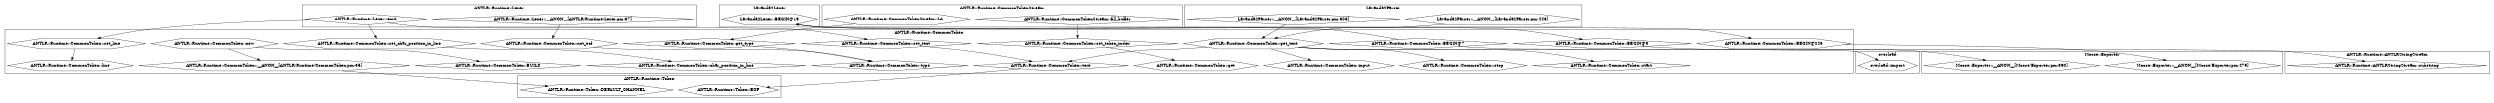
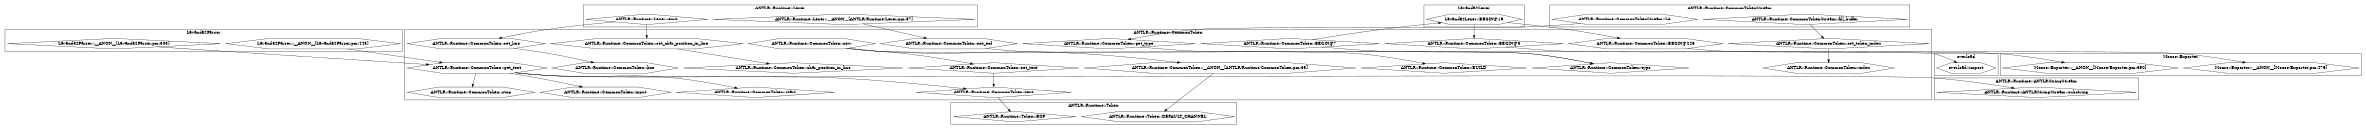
edge "ANTLR::Runtime::Lexer::emit" -> "ANTLR::Runtime::CommonToken::set_text": now "ANTLR::Runtime::CommonToken::new" -> "ANTLR::Runtime::CommonToken::set_text"
node "ANTLR::Runtime::CommonToken::get": label "ANTLR::Runtime::CommonToken::get" -> "ANTLR::Runtime::CommonToken::index"
node "ANTLR::Runtime::Token::EOF": shape hexagon -> diamond
